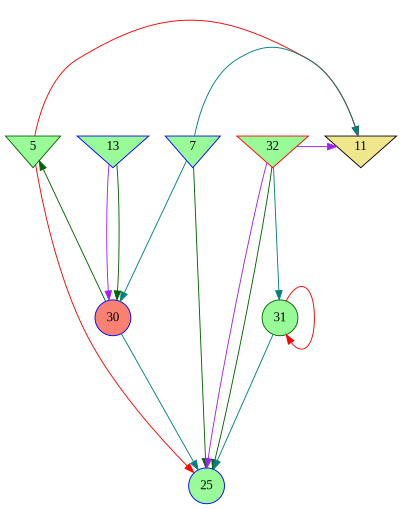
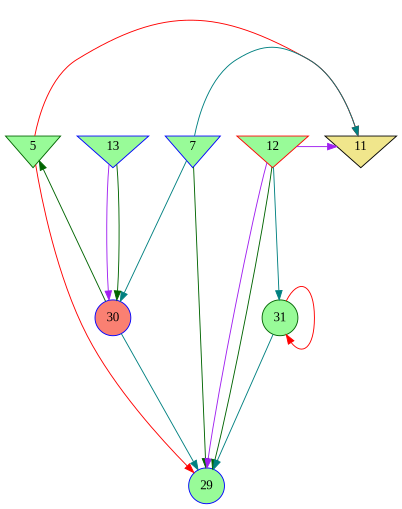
node "32": label "32" -> "12"
node "25": label "25" -> "29"
